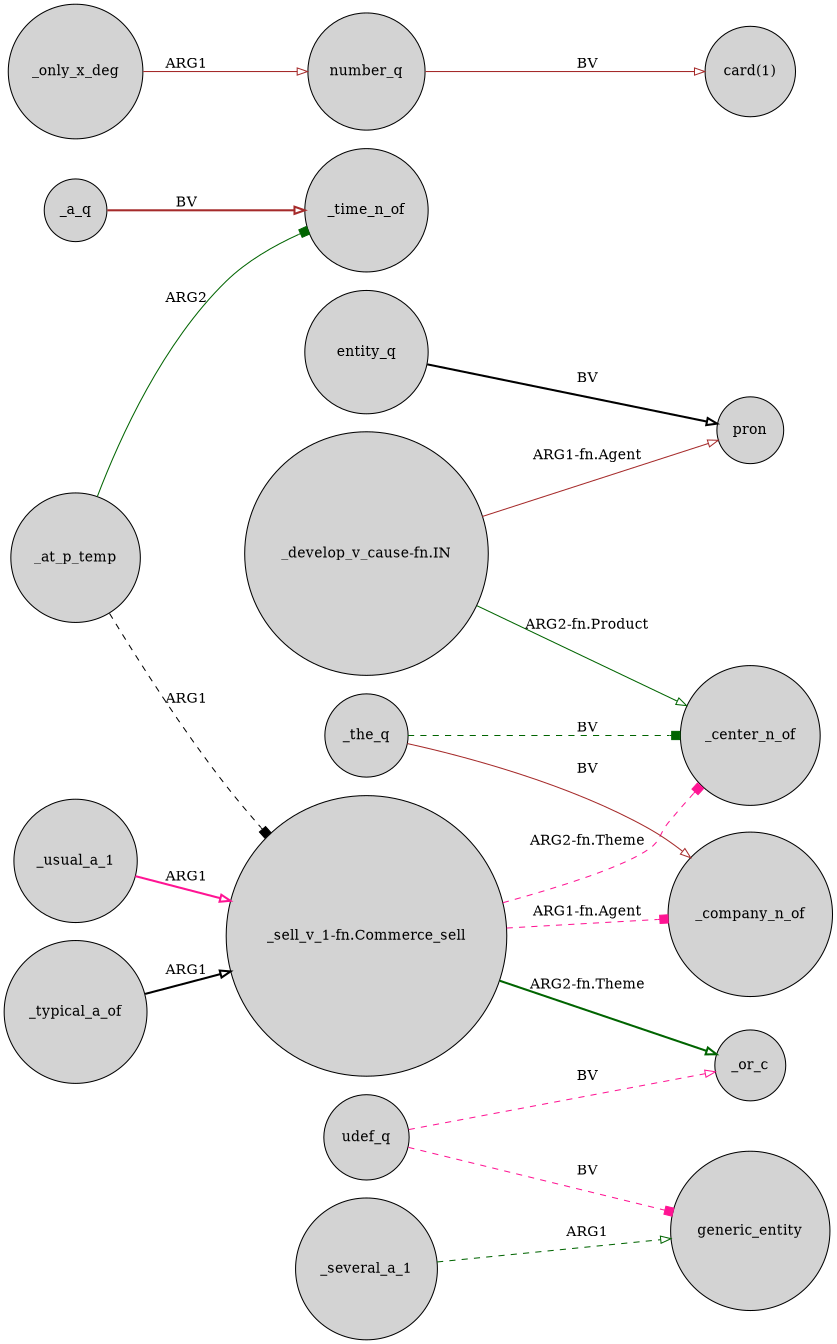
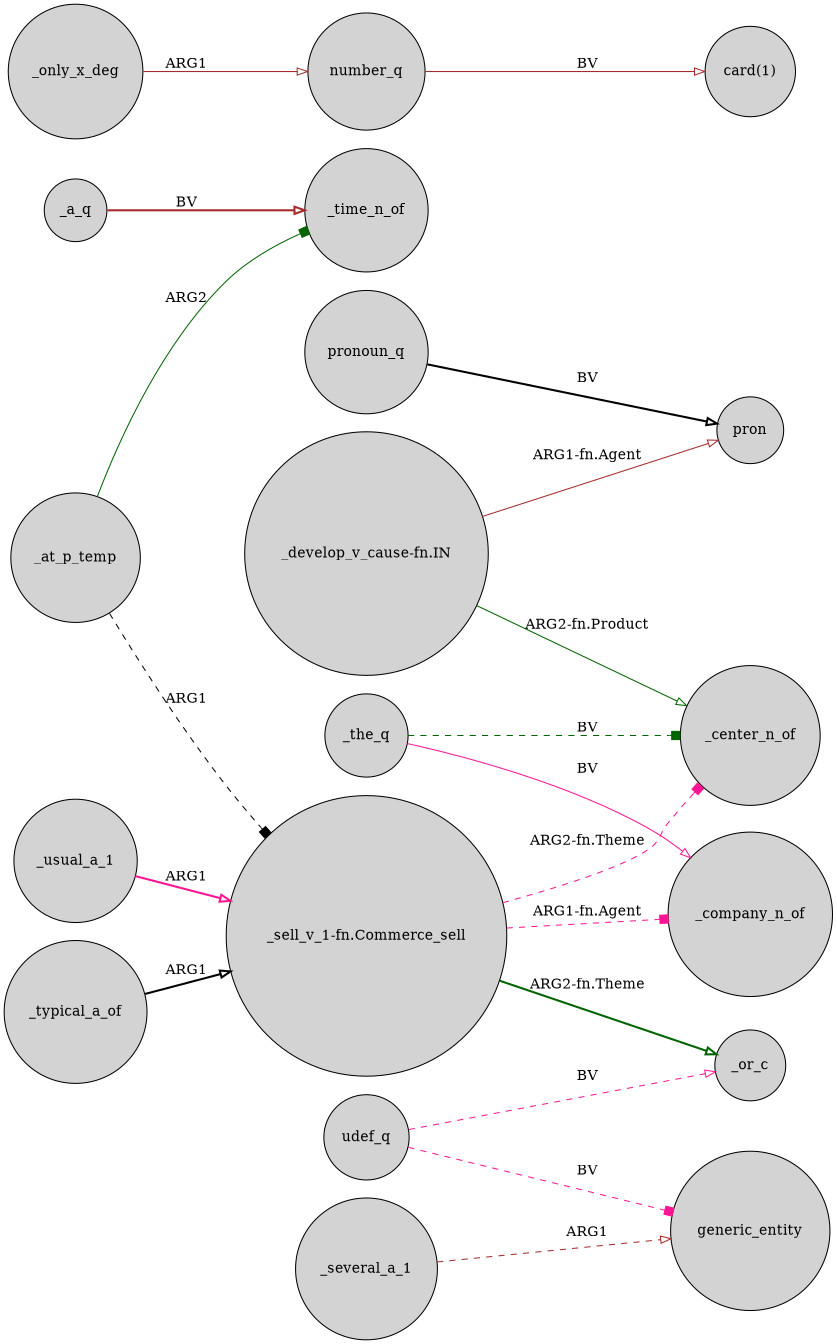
node "entity_q": label "entity_q" -> "pronoun_q"
edge "_the_q" -> "_company_n_of": color brown -> deeppink
edge "_several_a_1" -> "generic_entity": color darkgreen -> brown
